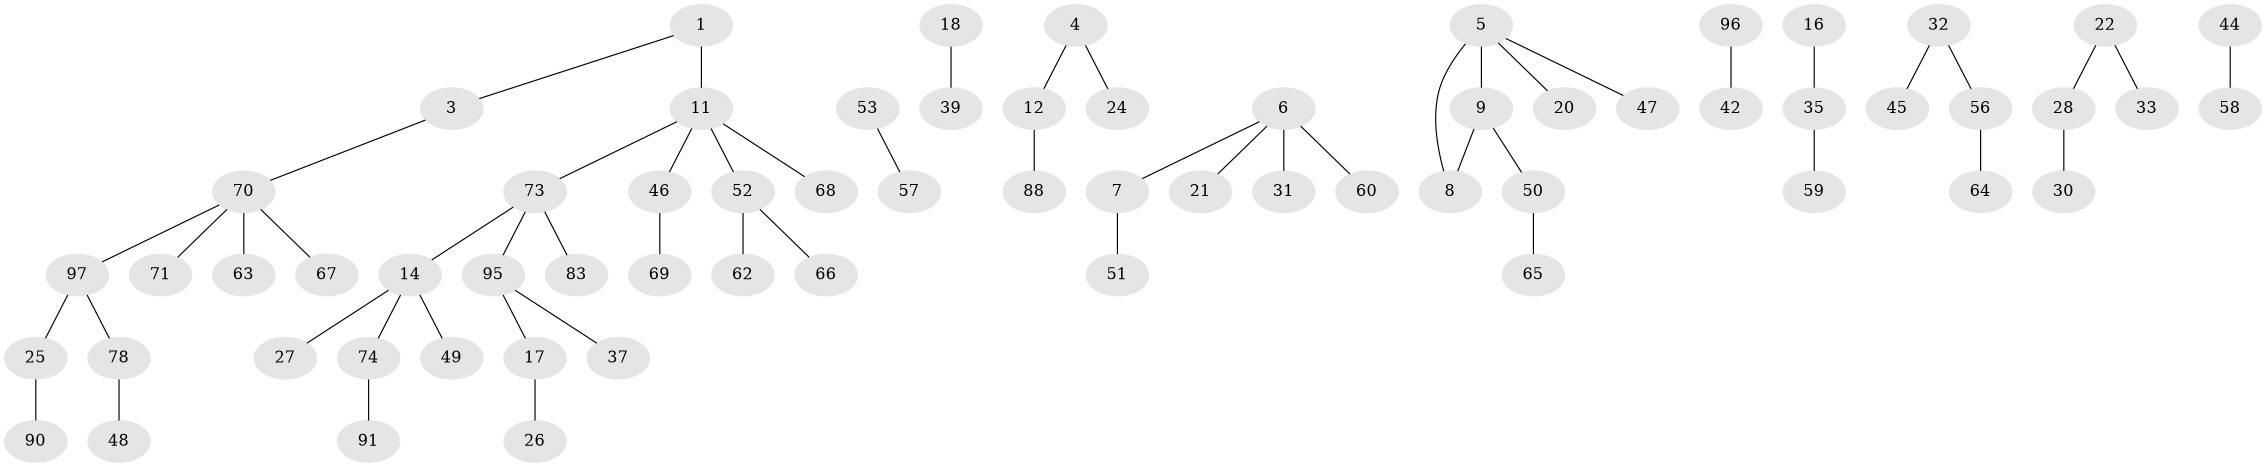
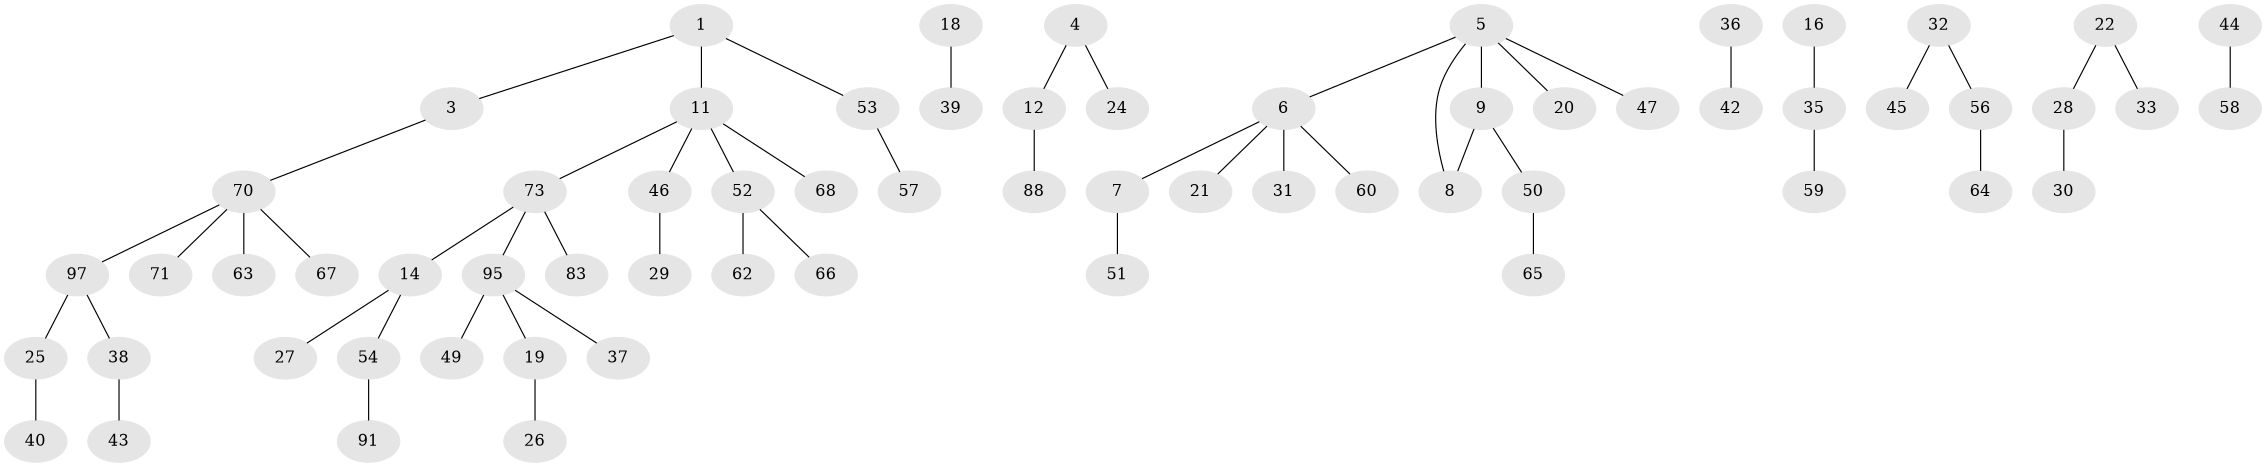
node "96": label "96" -> "36"
edge "1" -- "53": added
edge "5" -- "6": added
node "69": label "69" -> "29"
edge "14" -- "49": now "95" -- "49"
node "78": label "78" -> "38"
node "74": label "74" -> "54"
node "17": label "17" -> "19"
node "90": label "90" -> "40"
node "48": label "48" -> "43"
